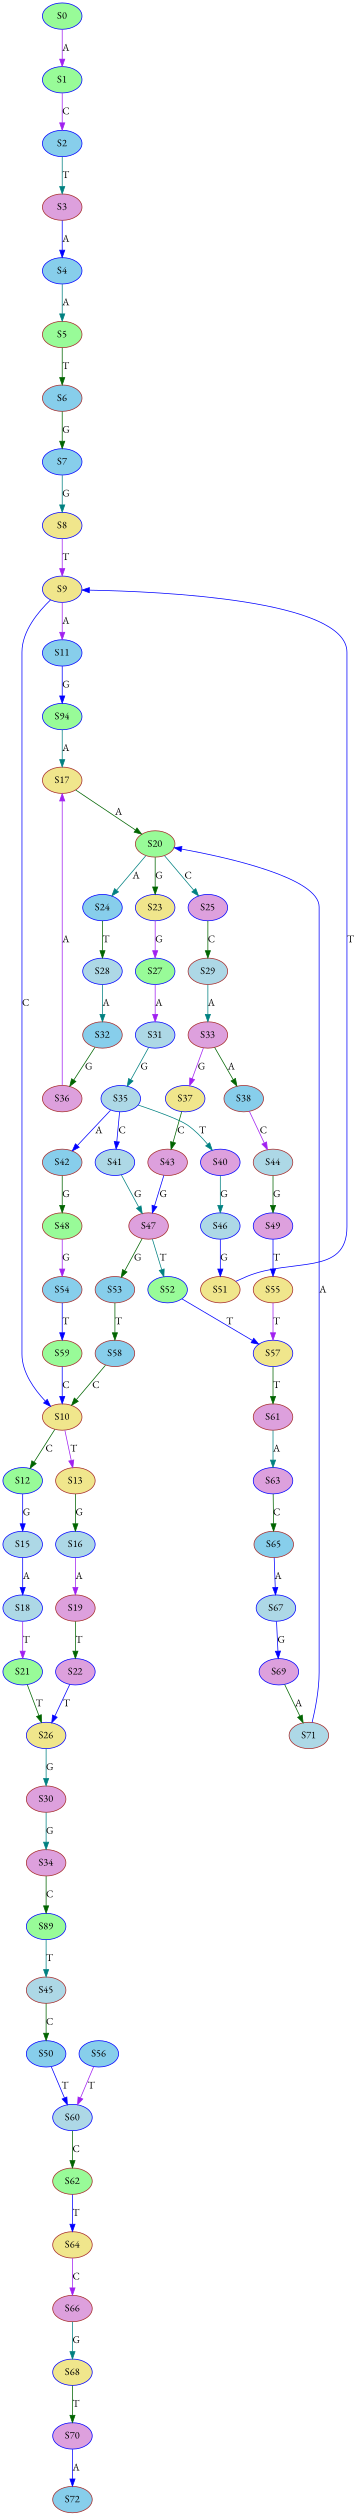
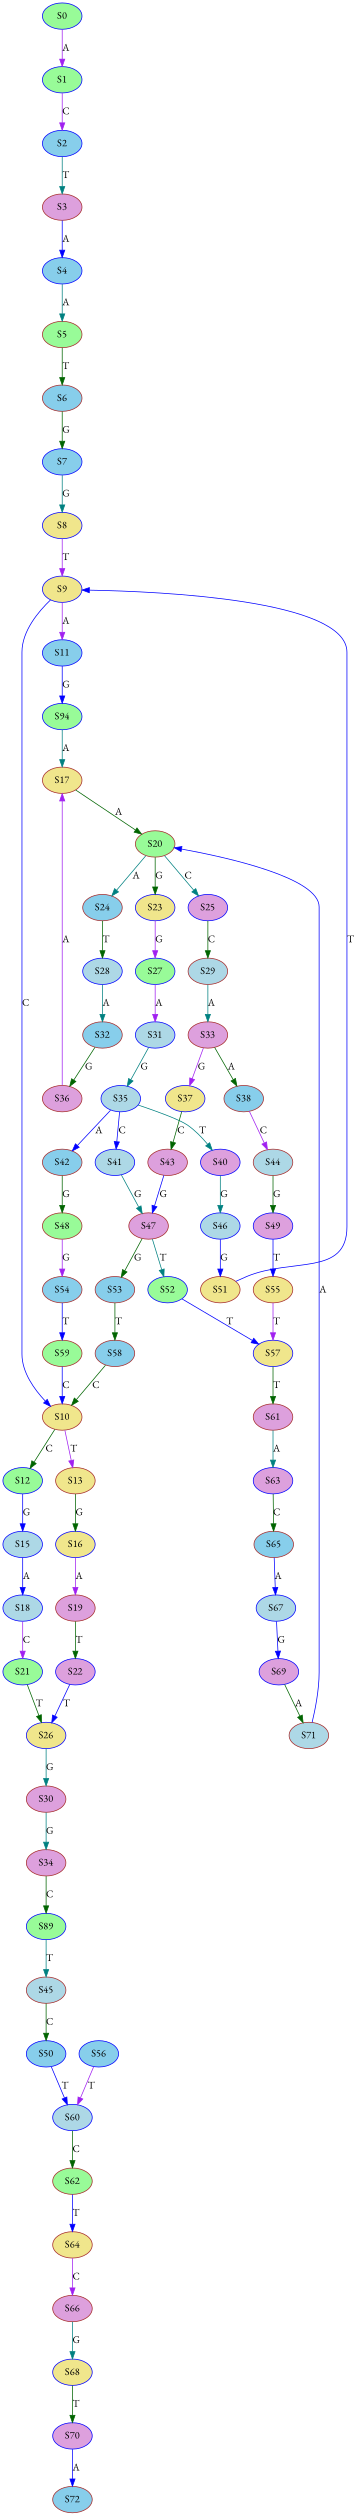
node "S24": color blue -> brown
node "S16": fillcolor lightblue -> khaki
edge "S18" -> "S21": label "T" -> "C"
